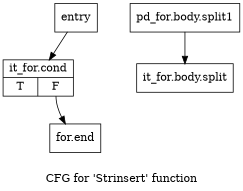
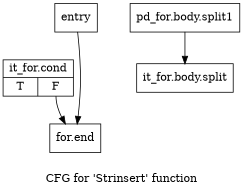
edge "entry" -> "it_for.cond": now "entry" -> "for.end"
